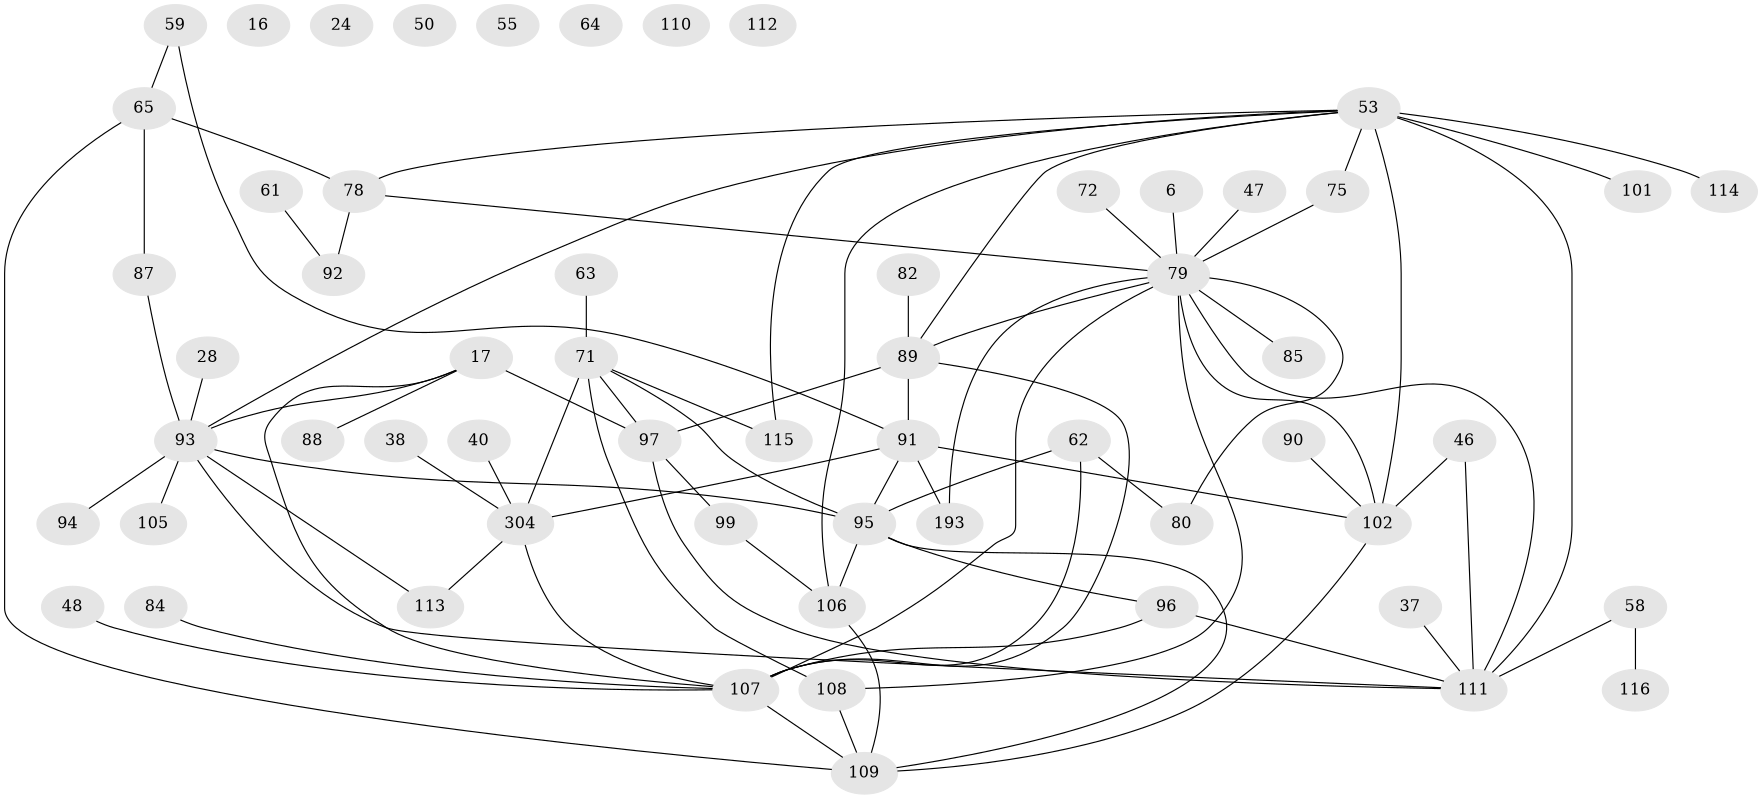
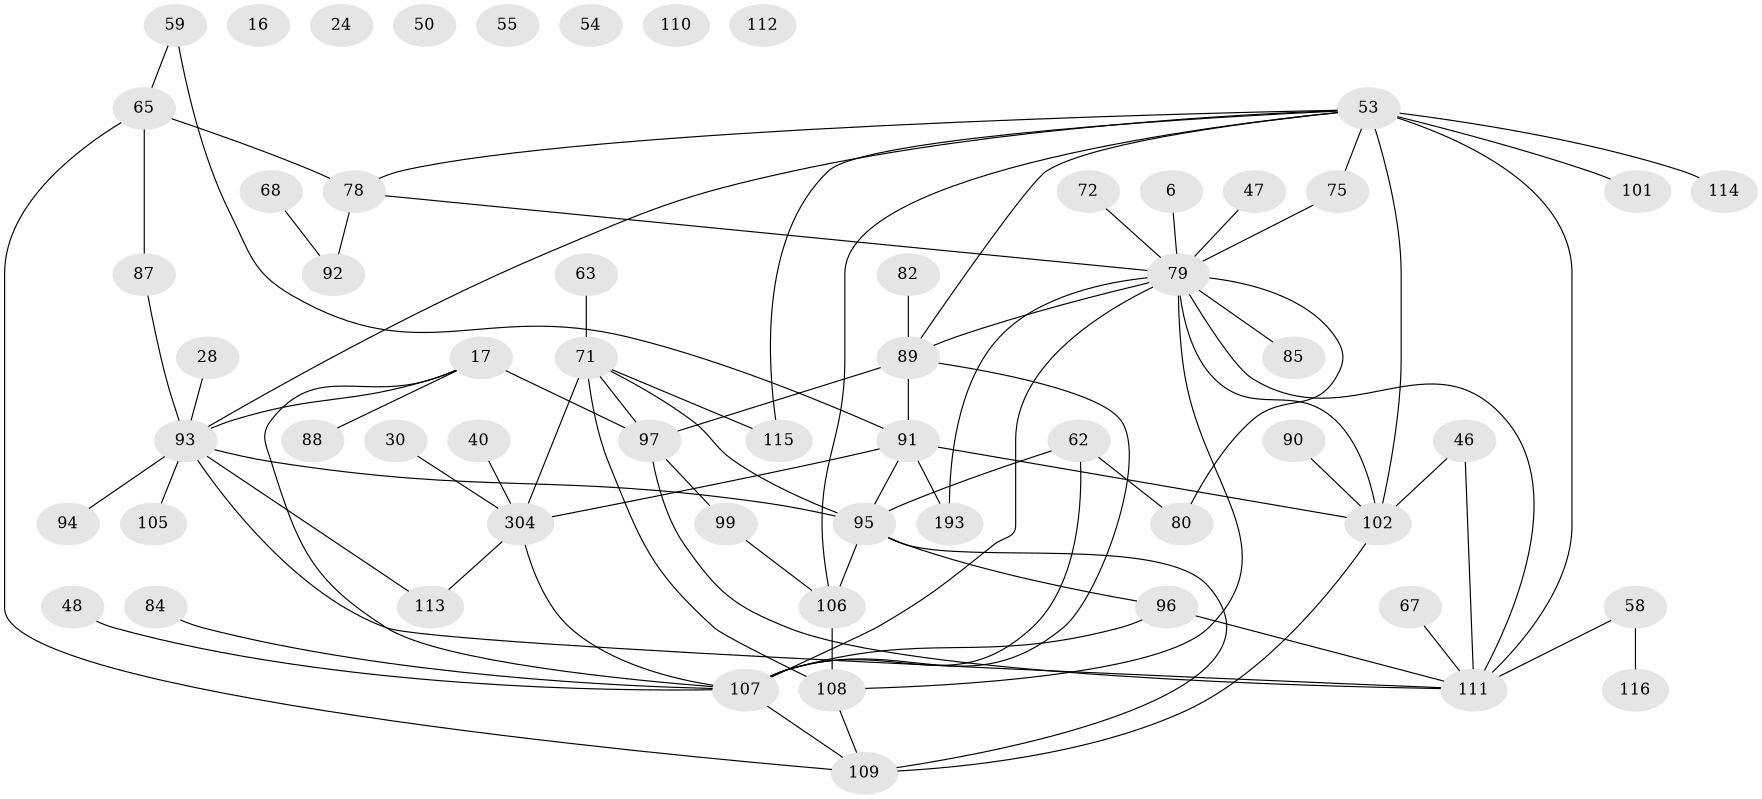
node "64": label "64" -> "54"
node "61": label "61" -> "68"
node "38": label "38" -> "30"
node "37": label "37" -> "67"
edge "106" -- "109": now "106" -- "108"
